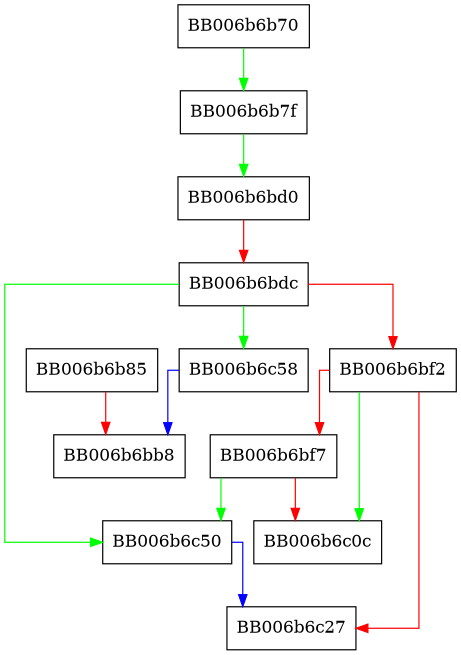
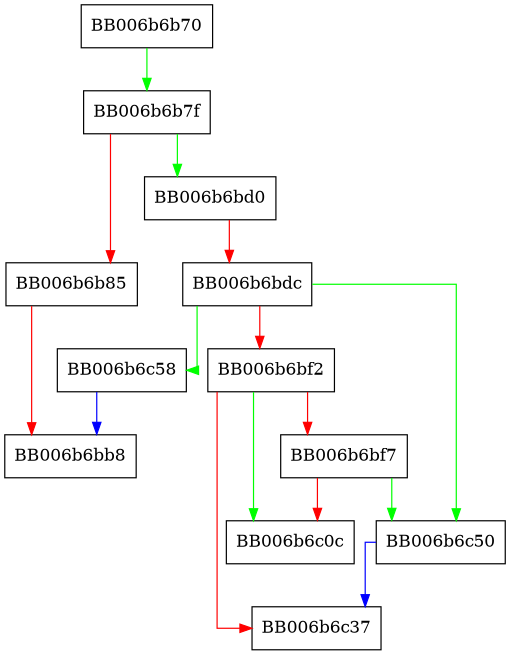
edge "BB006b6b7f" -> "BB006b6b85": added
node "BB006b6c27": label "BB006b6c27" -> "BB006b6c37"
